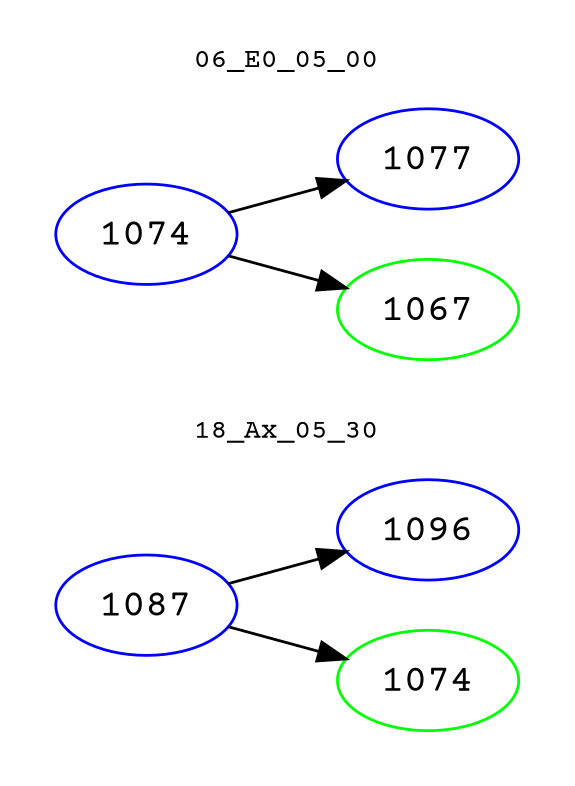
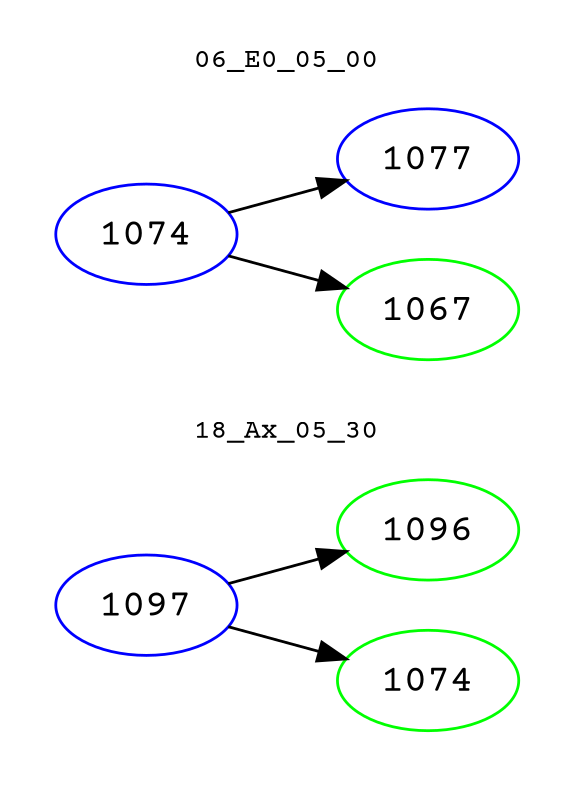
node "1096": color blue -> green
node "1087": label "1087" -> "1097"
